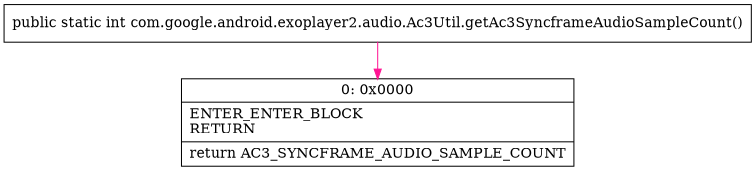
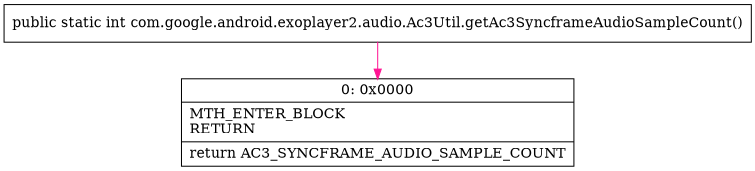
node "0: 0x0000": text "ENTER_ENTER_BLOCK" -> "MTH_ENTER_BLOCK"
